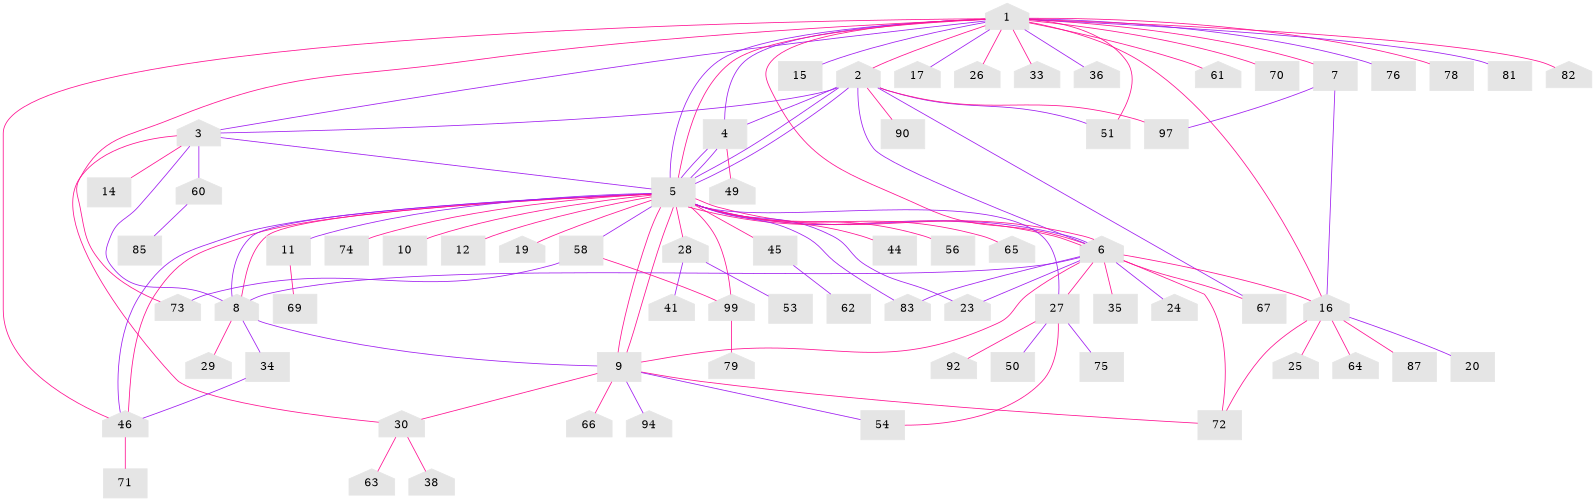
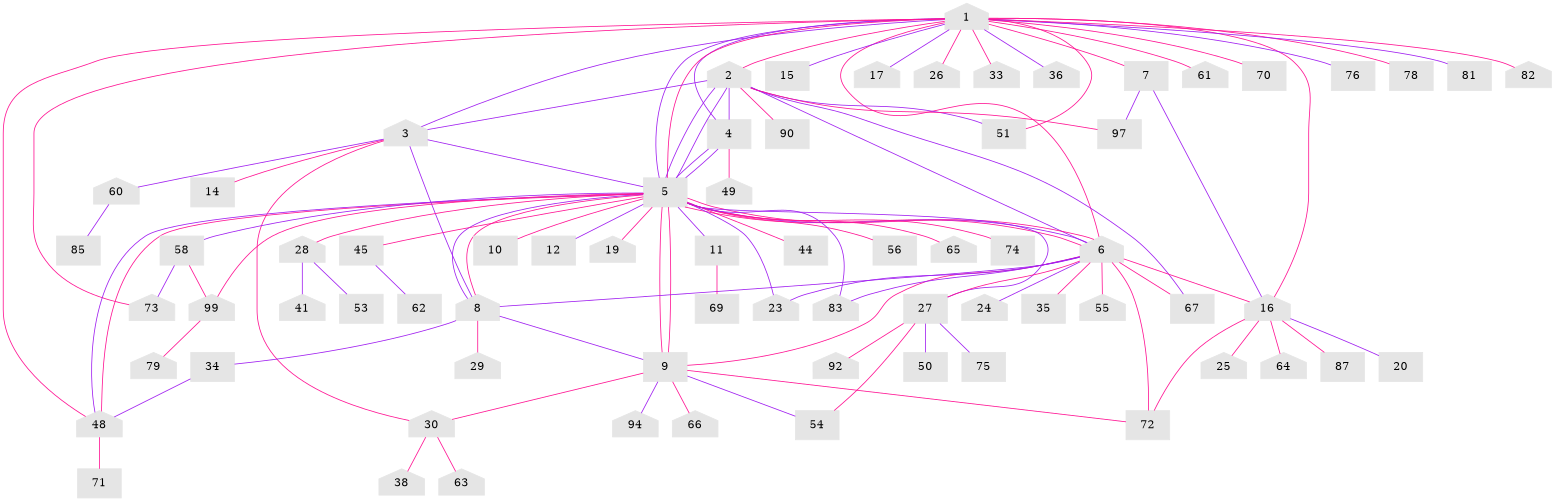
edge "5" -- "12": color deeppink -> purple
node "55": added
node "46": label "46" -> "48"
